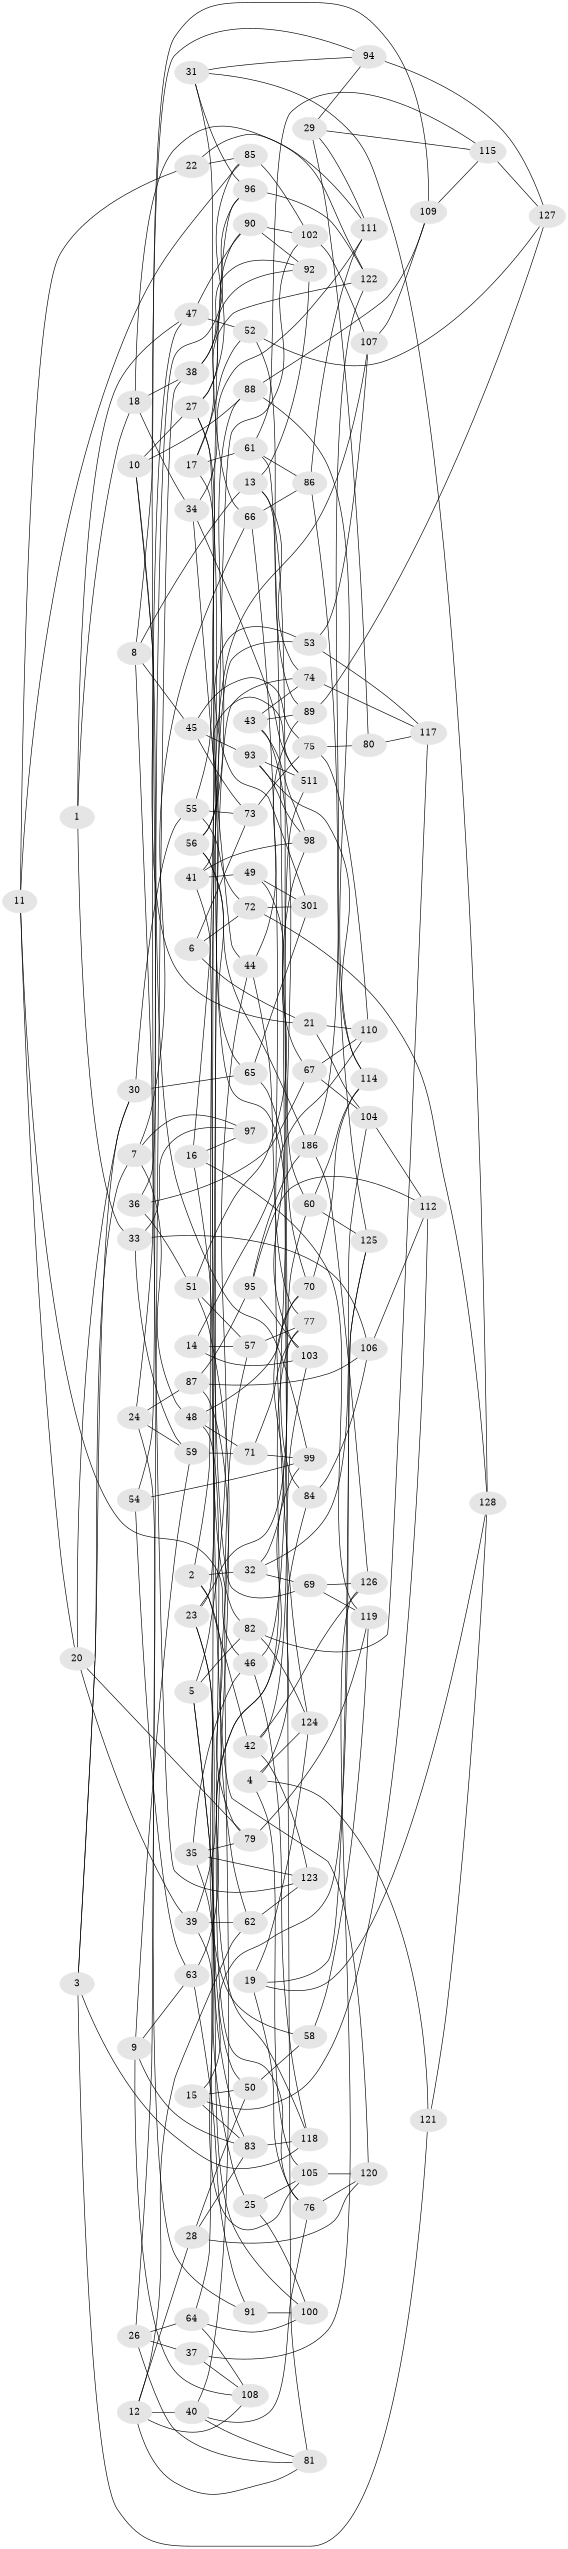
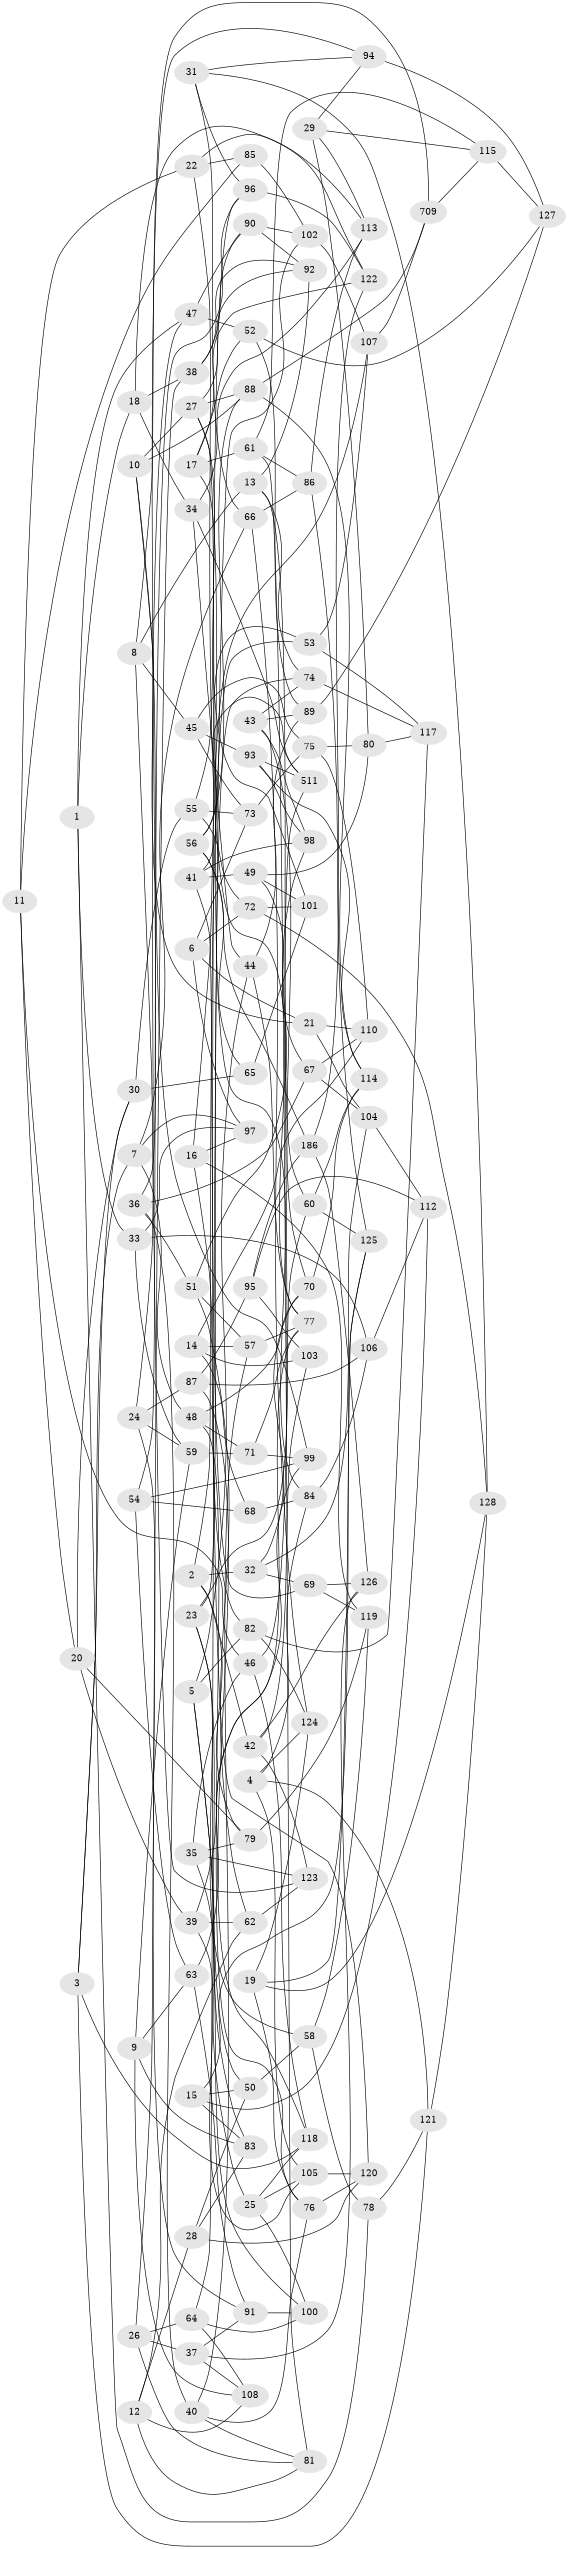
node "109": label "109" -> "709"
node "111": label "111" -> "113"
edge "85" -- "27": now "88" -- "27"
edge "80" -- "49": added
node "301": label "301" -> "101"
edge "22" -- "77": added
edge "6" -- "97": added
edge "65" -- "103": removed
node "68": added
edge "118" -- "83": now "118" -- "25"
node "78": added
edge "91" -- "37": added
edge "12" -- "40": now "36" -- "40"
